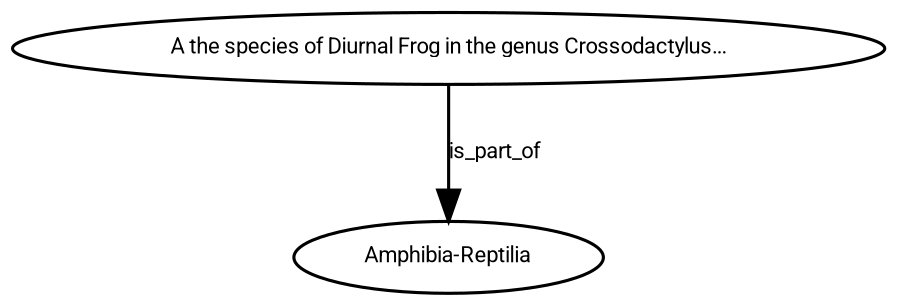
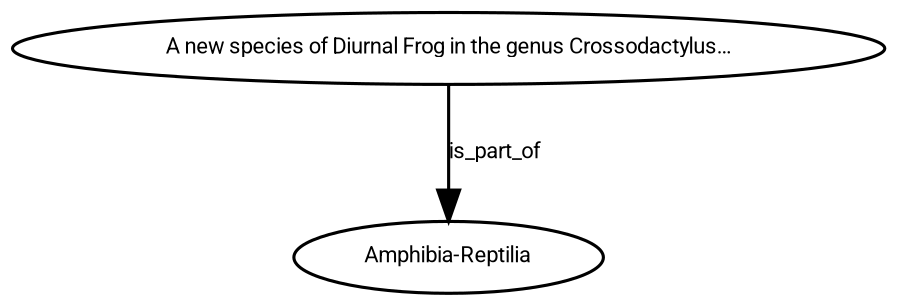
node "A the species of Diurnal Frog in the genus Crossodactylus...": label "A the species of Diurnal Frog in the genus Crossodactylus..." -> "A new species of Diurnal Frog in the genus Crossodactylus..."
